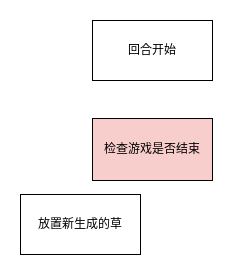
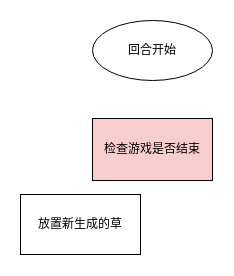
node "回合开始": shape rectangle -> ellipse
